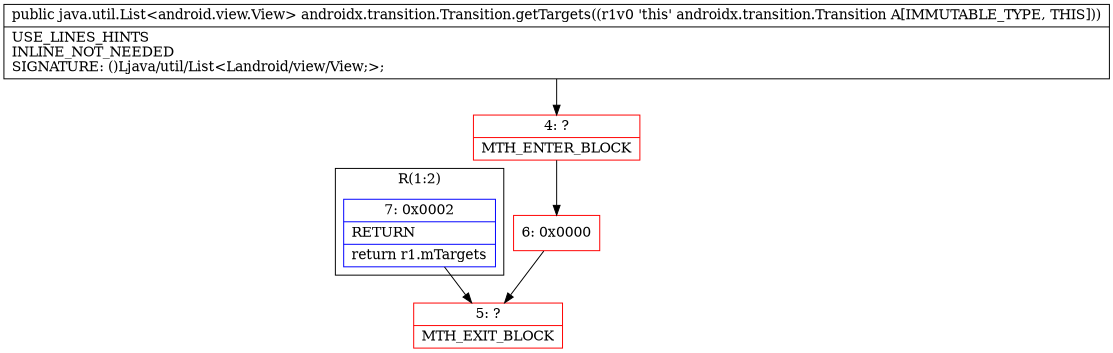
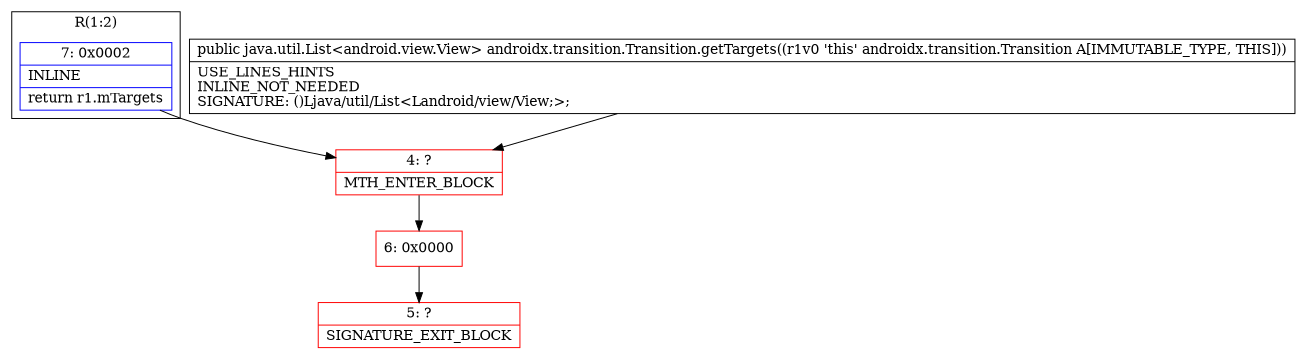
node "7: 0x0002": text "RETURN" -> "INLINE"
edge "7: 0x0002" -> "5: ?": now "7: 0x0002" -> "4: ?"
node "5: ?": text "MTH_EXIT_BLOCK" -> "SIGNATURE_EXIT_BLOCK"
